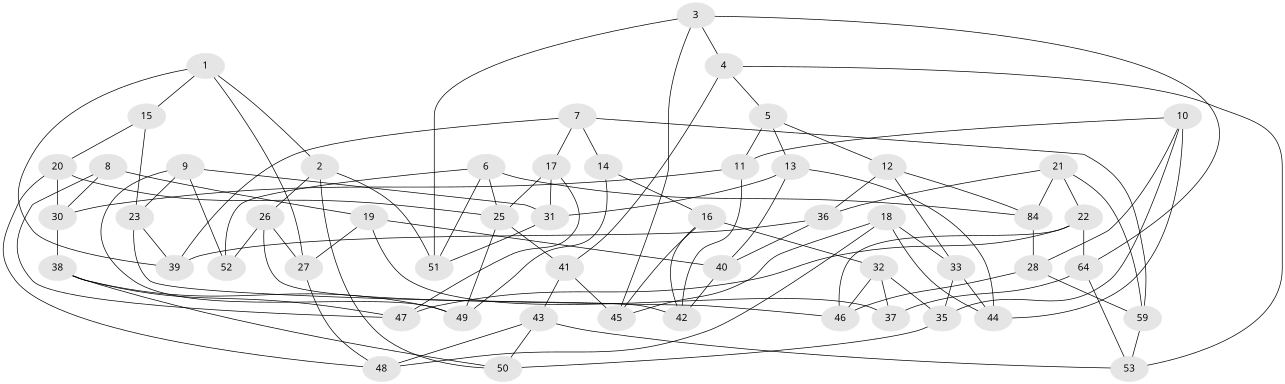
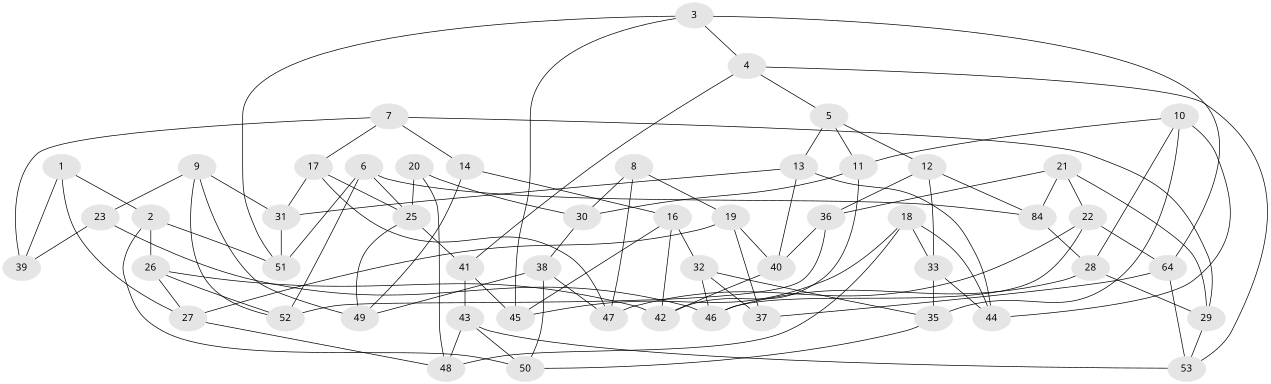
node "15": removed
edge "36" -- "39": now "36" -- "52"
node "59": label "59" -> "29"
